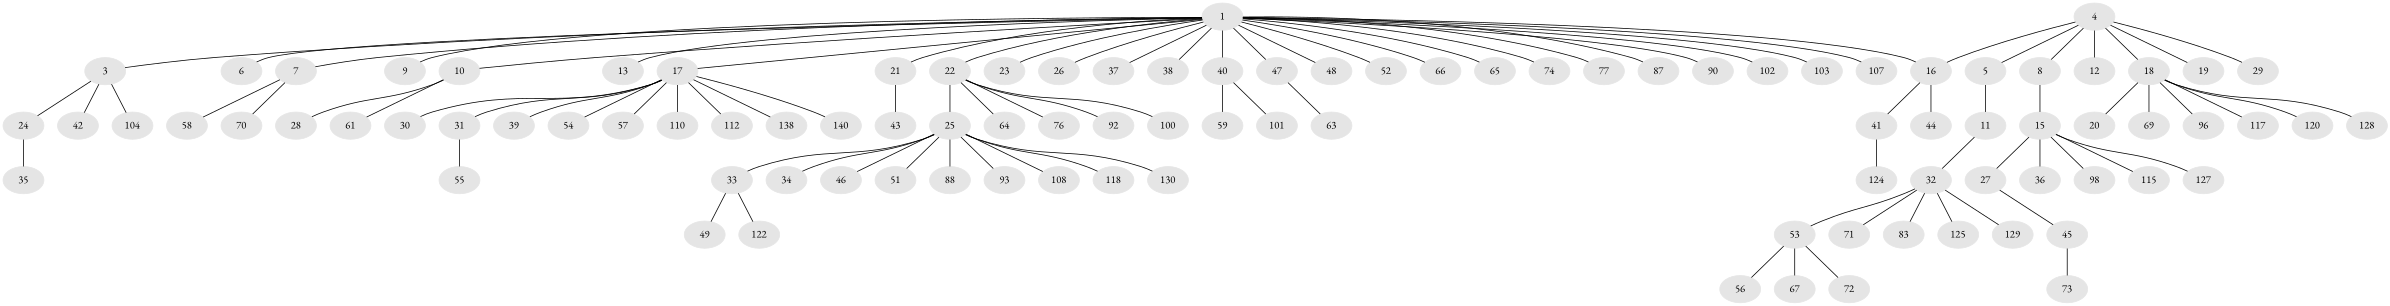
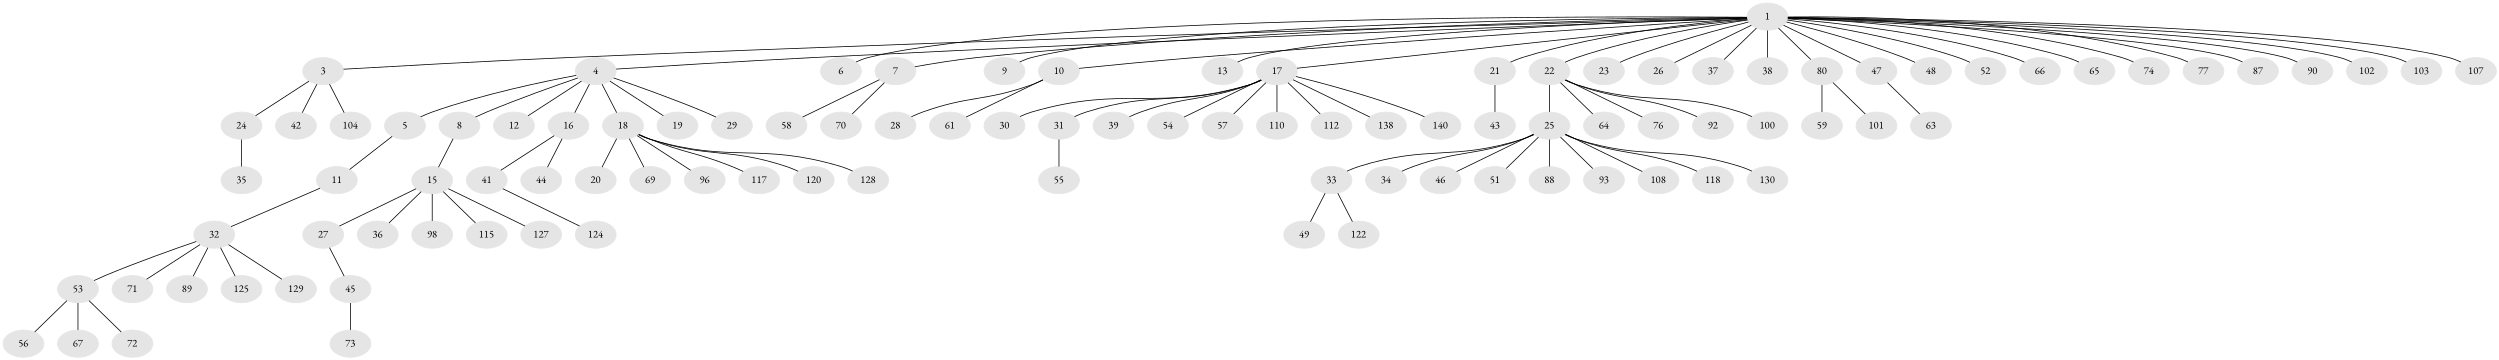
edge "1" -- "16": now "1" -- "4"
node "40": label "40" -> "80"
node "83": label "83" -> "89"
